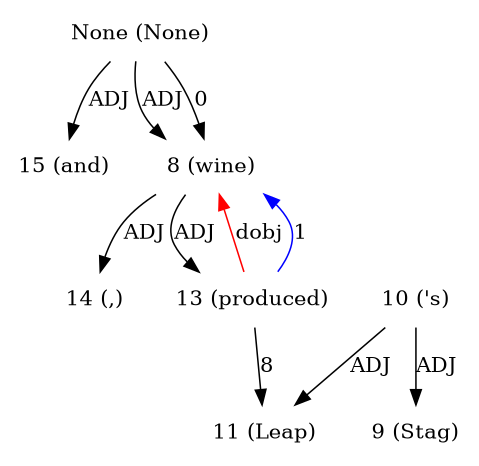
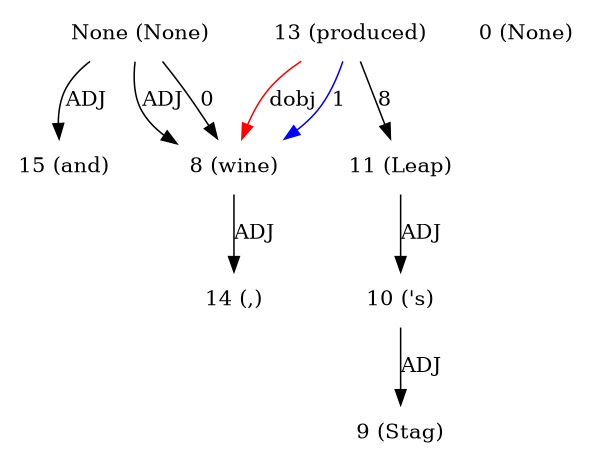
node "0 (None)": added
edge "8 (wine)" -> "13 (produced)": removed, label "ADJ"
edge "10 ('s)" -> "11 (Leap)": reversed
